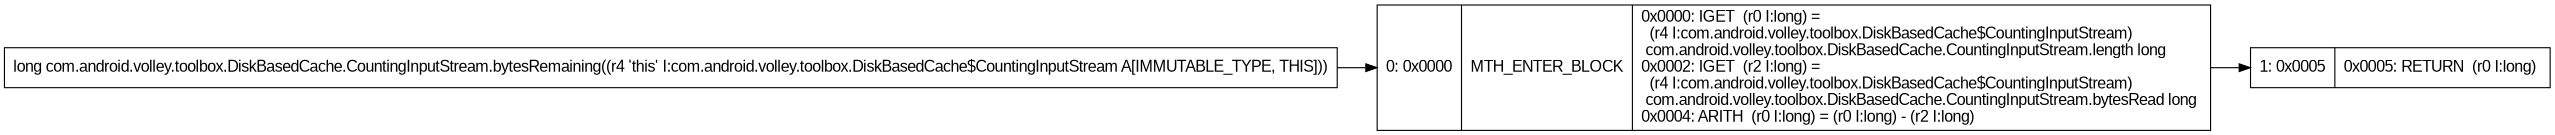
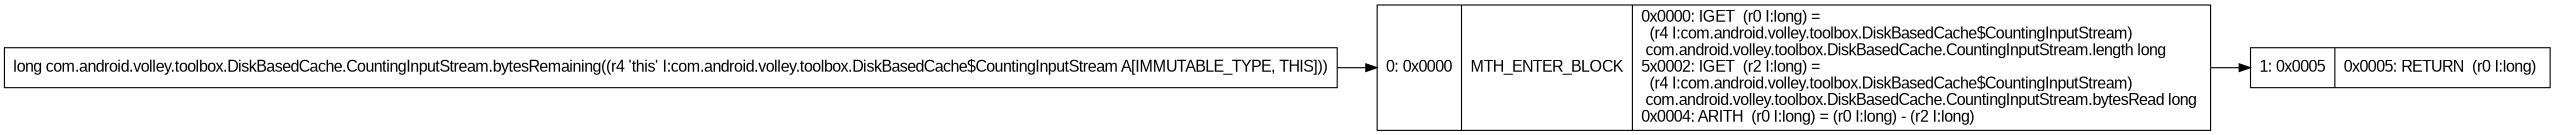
node "0: 0x0000": text "0x0002: IGET  (r2 I:long) =" -> "5x0002: IGET  (r2 I:long) ="
